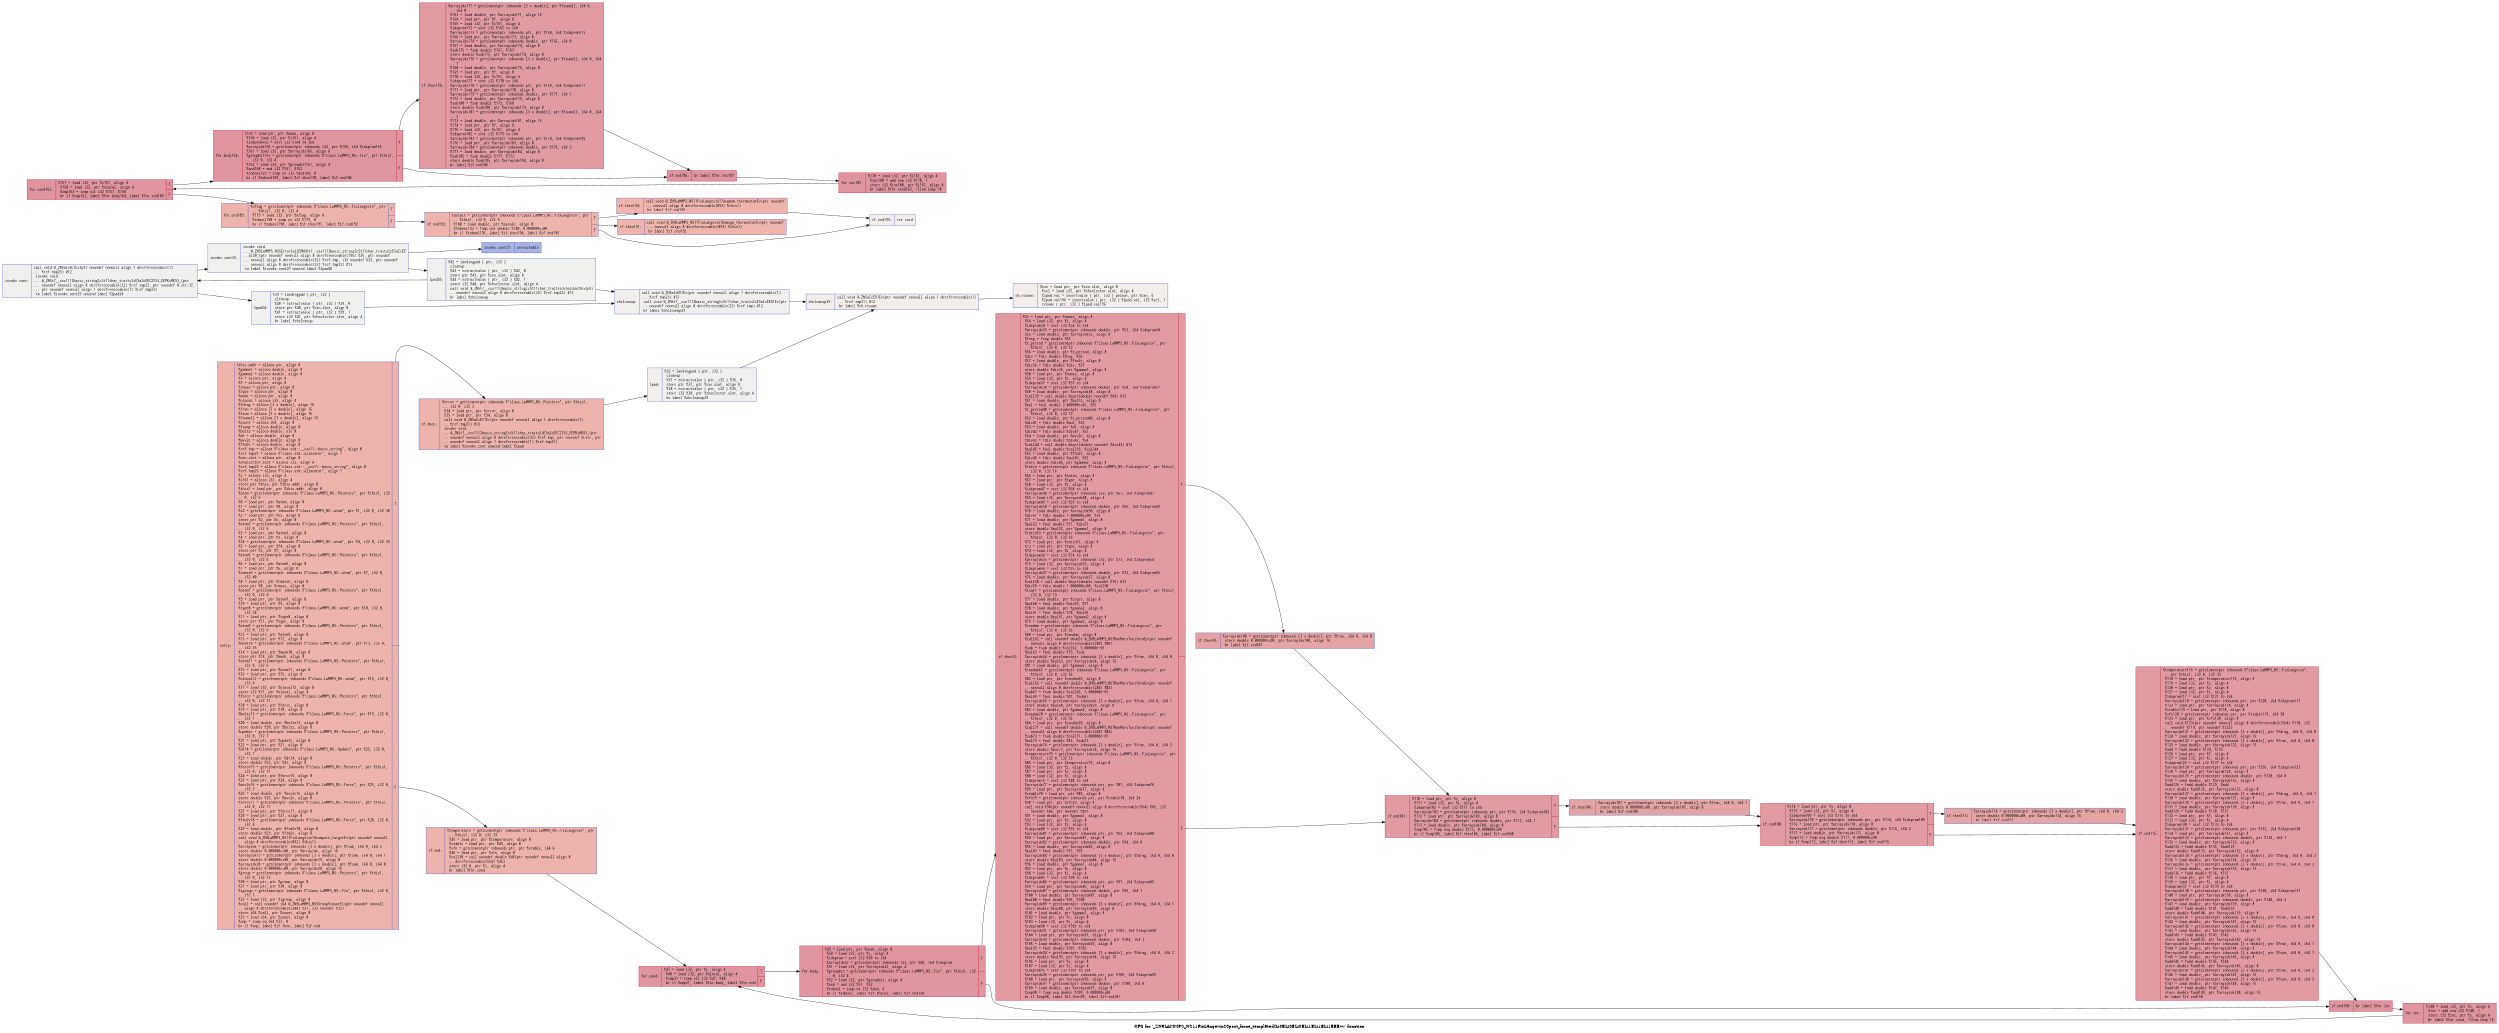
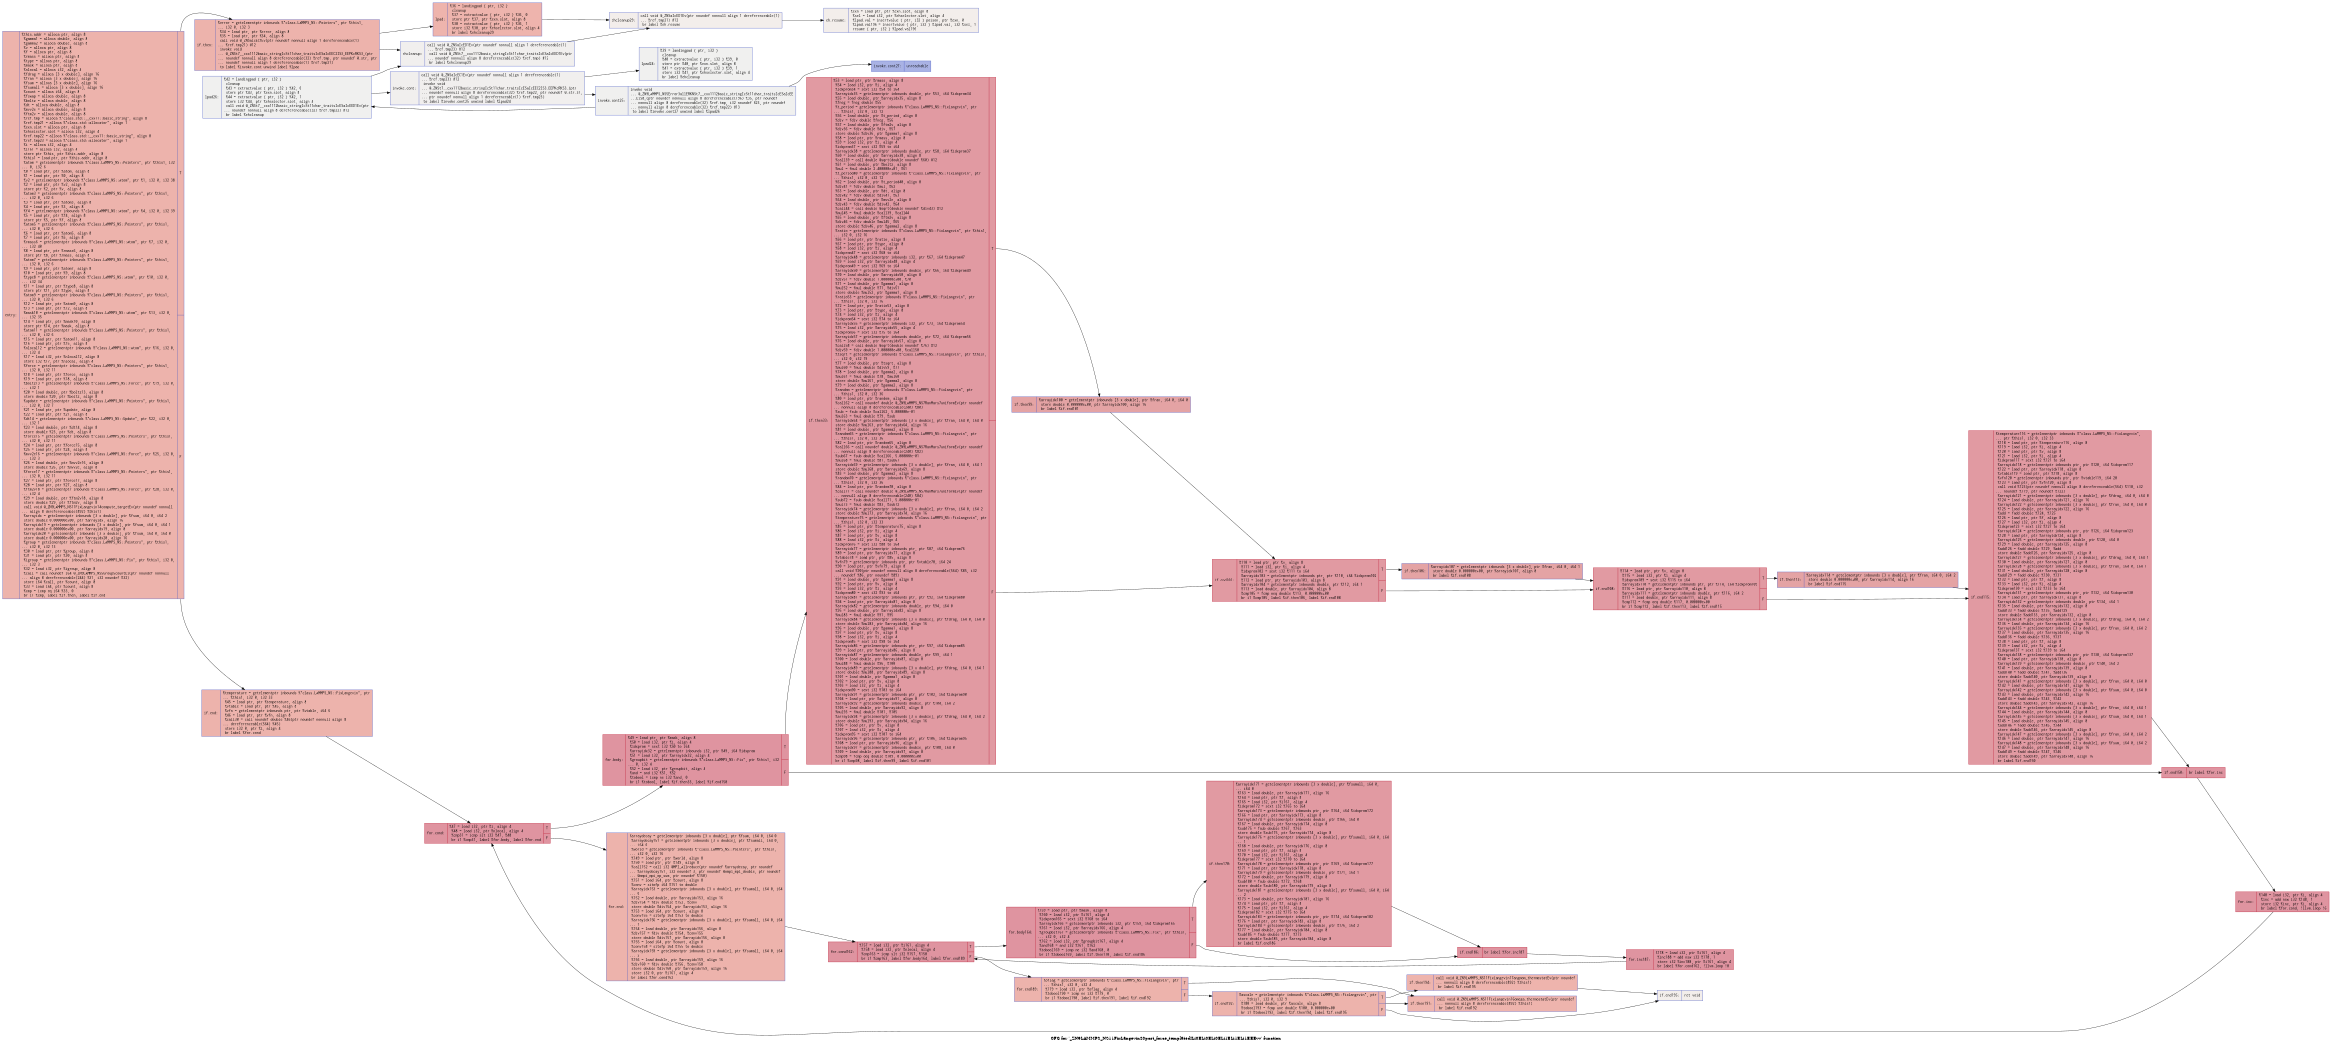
edge "lpad24:" -> "ehcleanup:": now "if.then:" -> "ehcleanup:"
node "lpad:": fillcolor #e0dbd870 -> #d8564670
node "entry:": text "%boltz = alloca double, slt 8" -> "%boltz = alloca double, align 8"
node "for.end:": added
edge "for.end189:" -> "if.then191:": added
